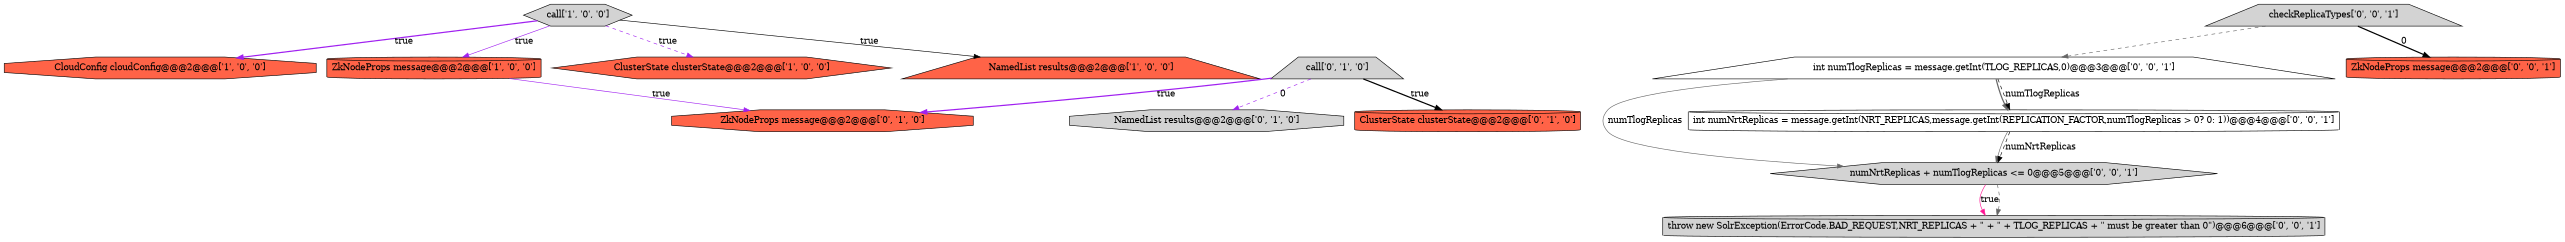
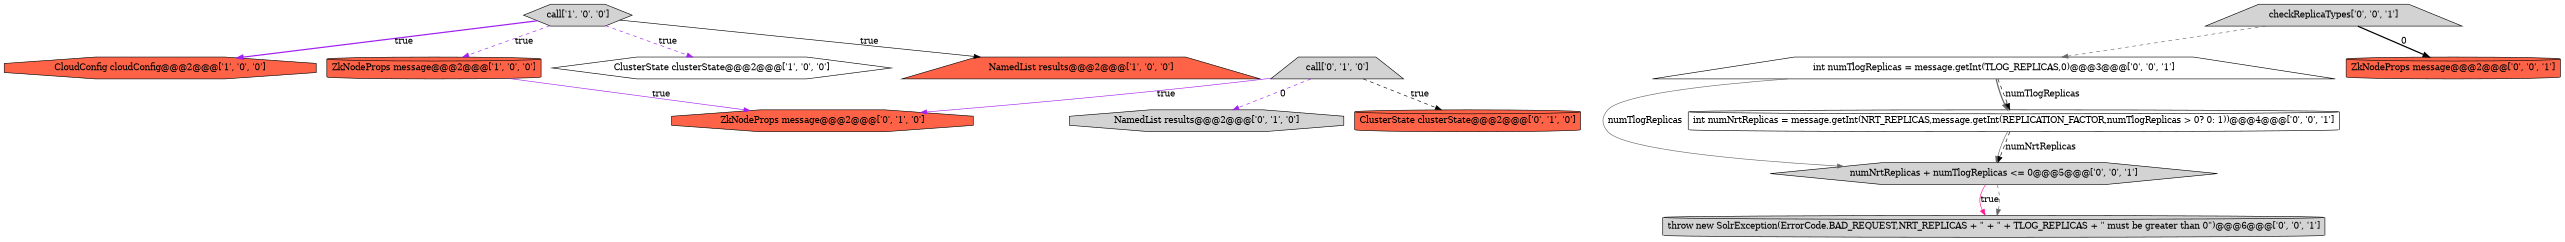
edge "call['1', '0', '0']" -> "ZkNodeProps message@@@2@@@['1', '0', '0']": style solid -> dashed
node "ClusterState clusterState@@@2@@@['1', '0', '0']": fillcolor tomato -> white
edge "call['0', '1', '0']" -> "ClusterState clusterState@@@2@@@['0', '1', '0']": style bold -> dashed
edge "call['0', '1', '0']" -> "ZkNodeProps message@@@2@@@['0', '1', '0']": style bold -> solid
